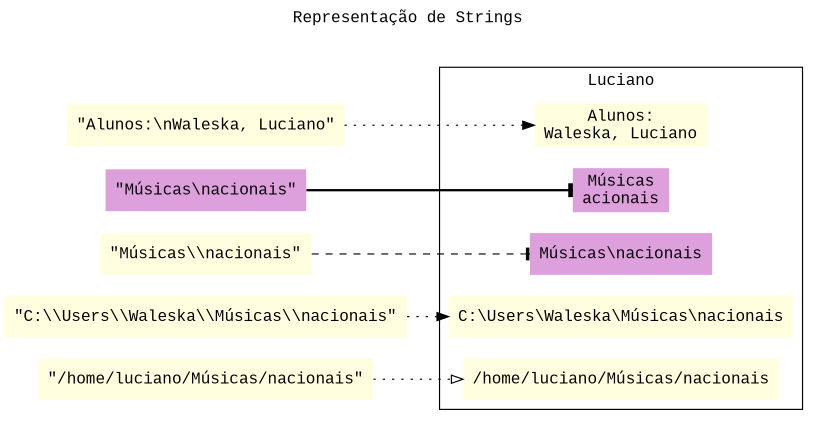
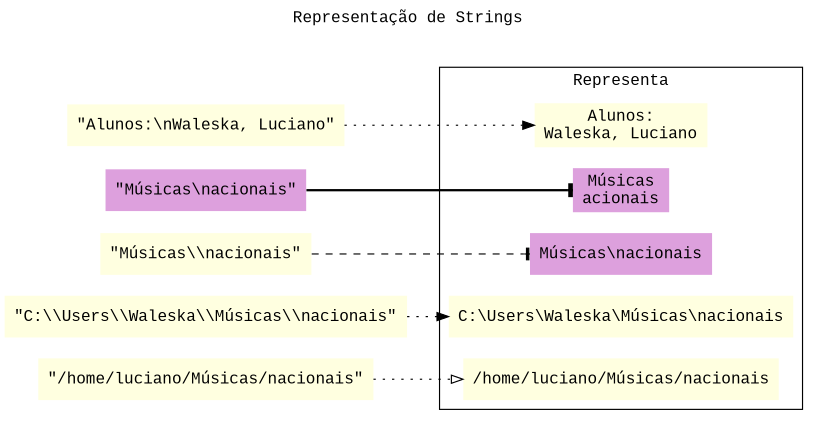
cluster "Luciano": label "Luciano" -> "Representa"
